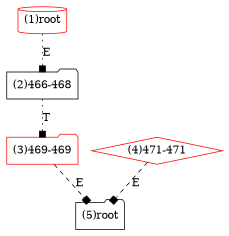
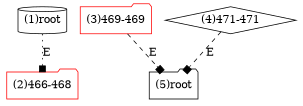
node "(1)root": color red -> black
node "(2)466-468": color black -> red
edge "(2)466-468" -> "(3)469-469": removed, label "T"
node "(4)471-471": color red -> black
